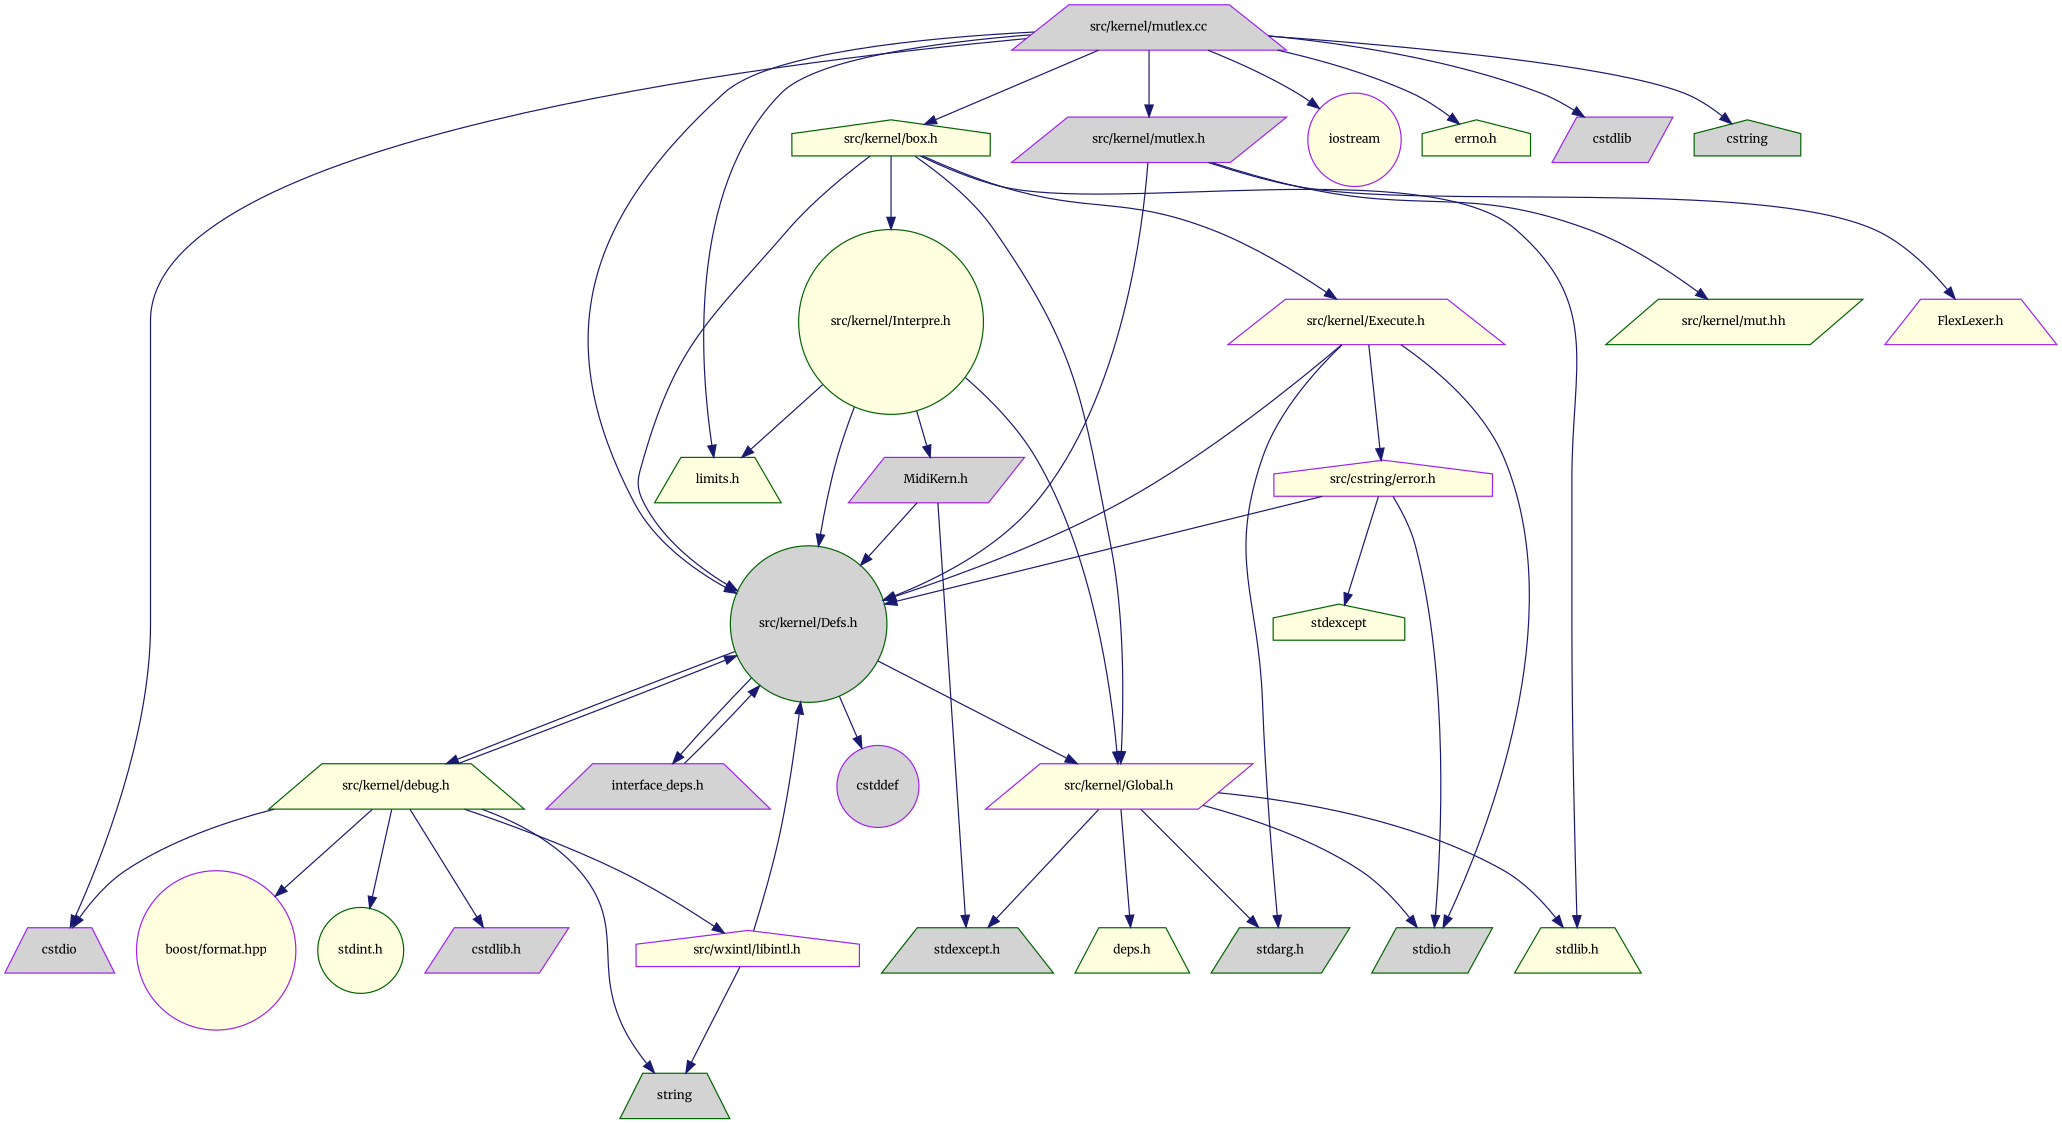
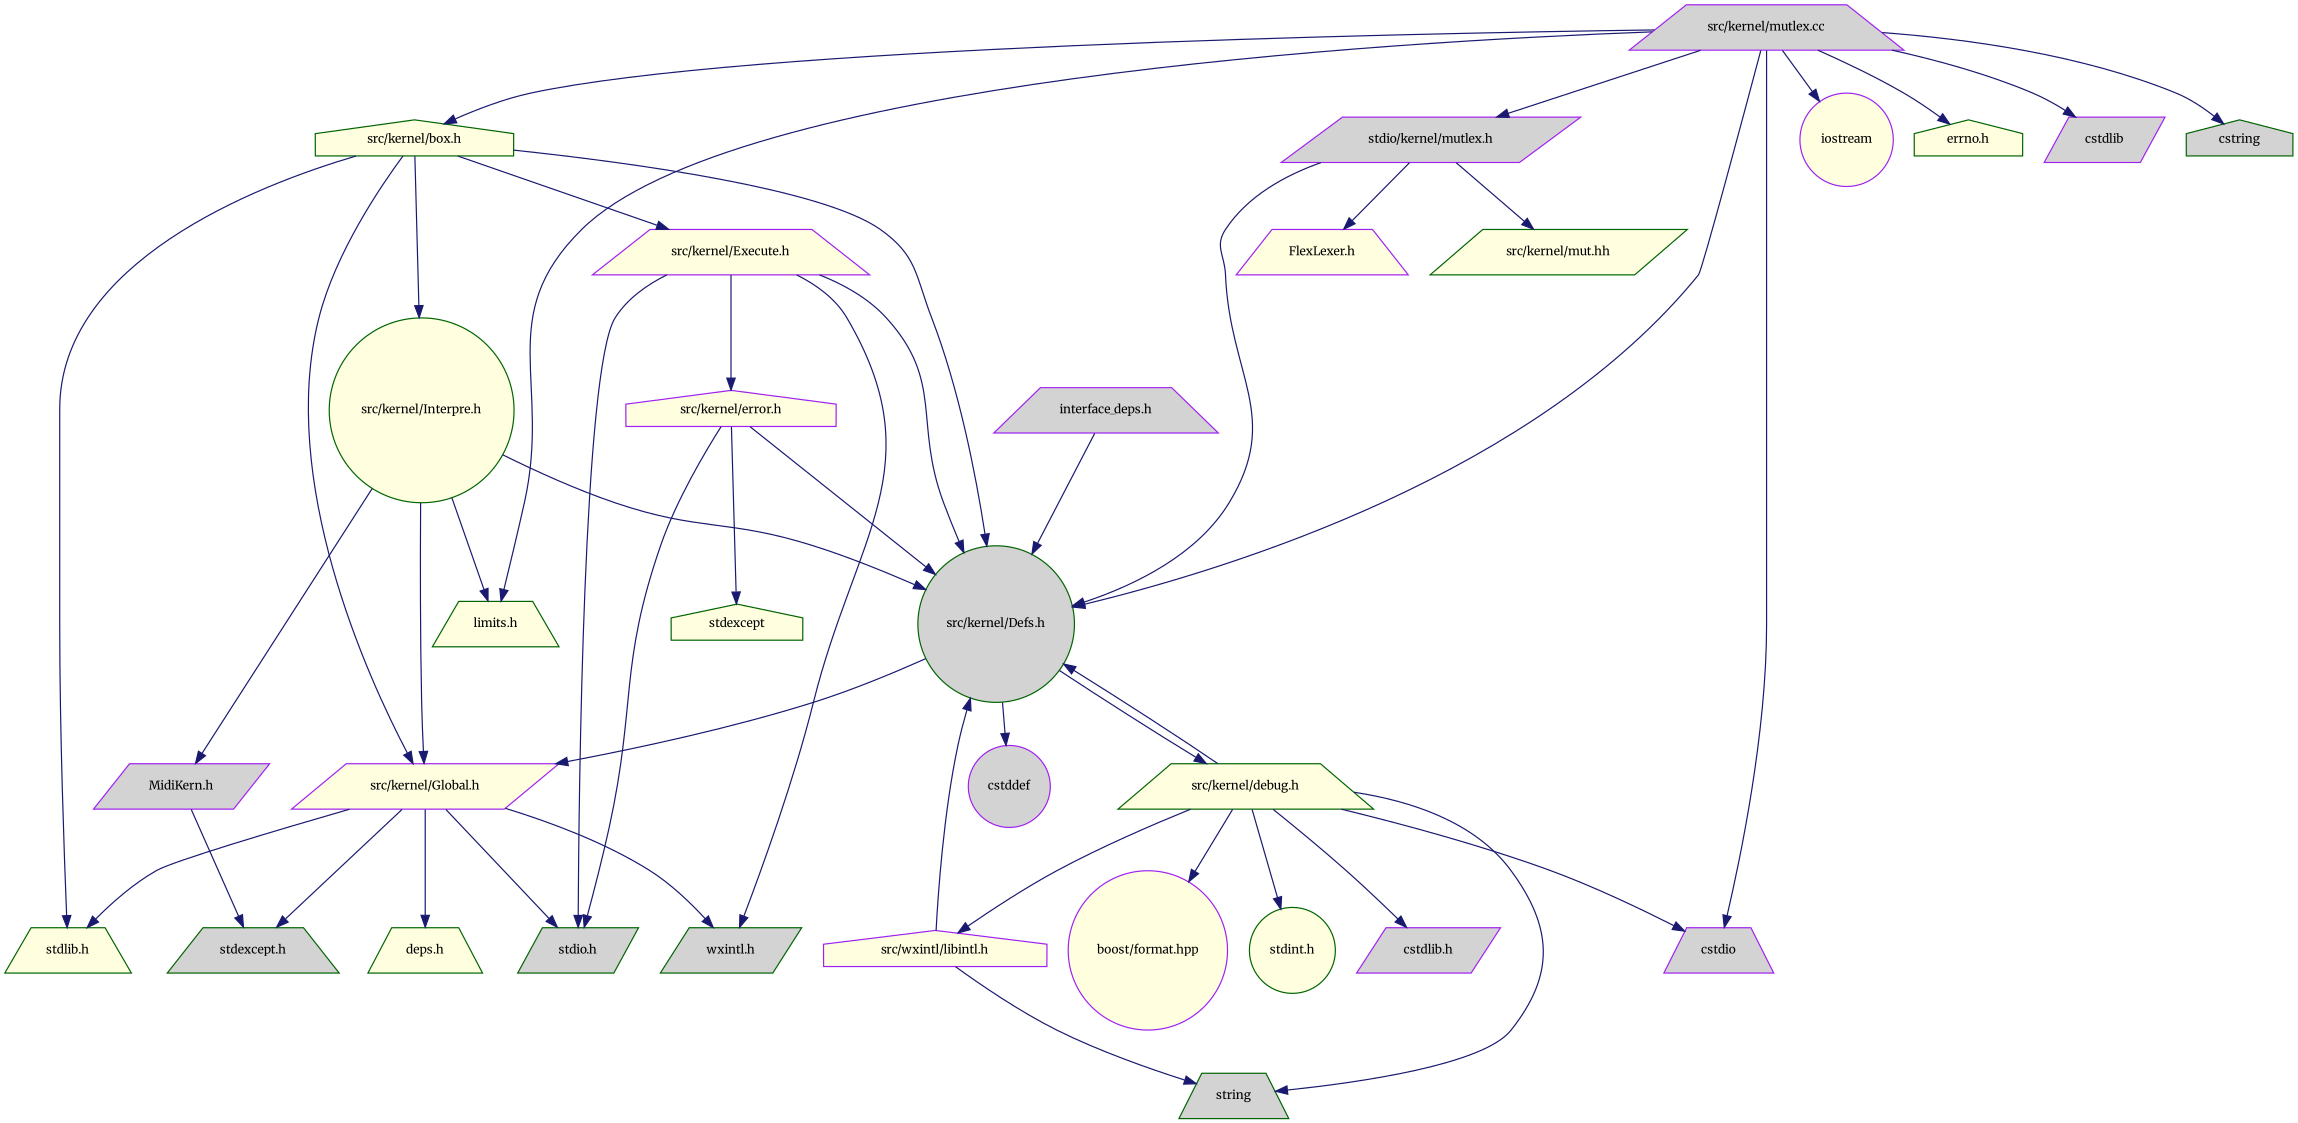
node "src/kernel/mutlex.h": label "src/kernel/mutlex.h" -> "stdio/kernel/mutlex.h"
node "src/cstring/error.h": label "src/cstring/error.h" -> "src/kernel/error.h"
edge "MidiKern.h" -> "src/kernel/Defs.h": removed
edge "src/kernel/Defs.h" -> "interface_deps.h": removed
node "stdarg.h": label "stdarg.h" -> "wxintl.h"
